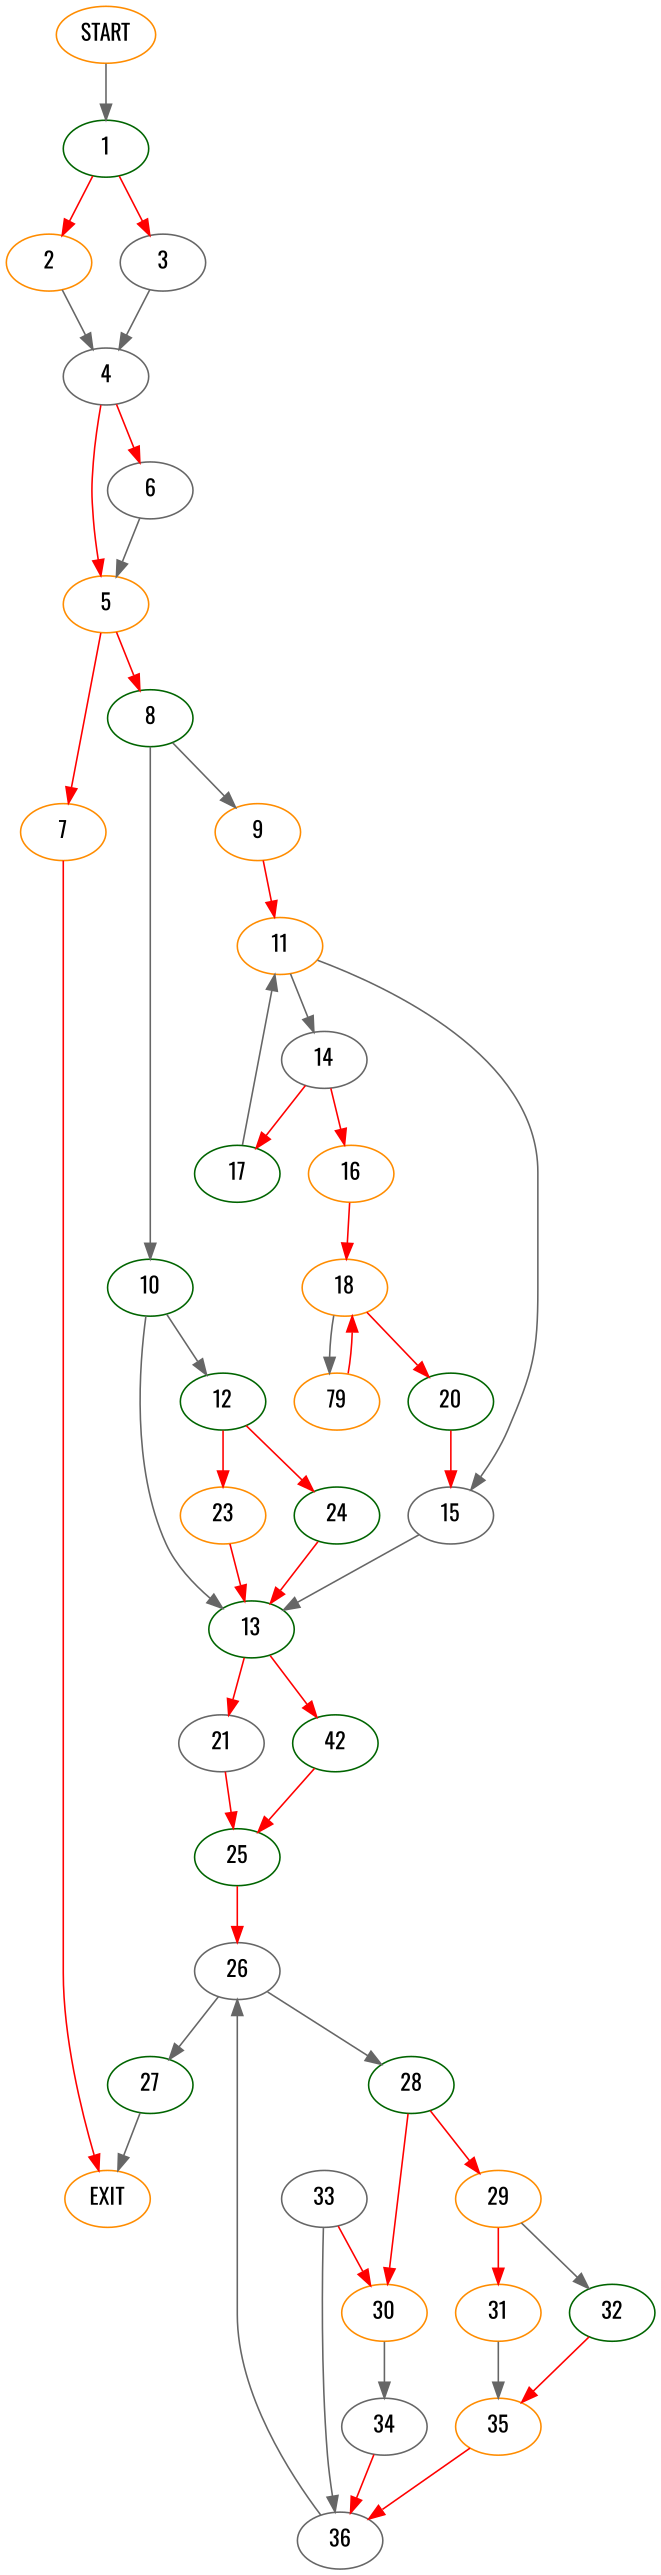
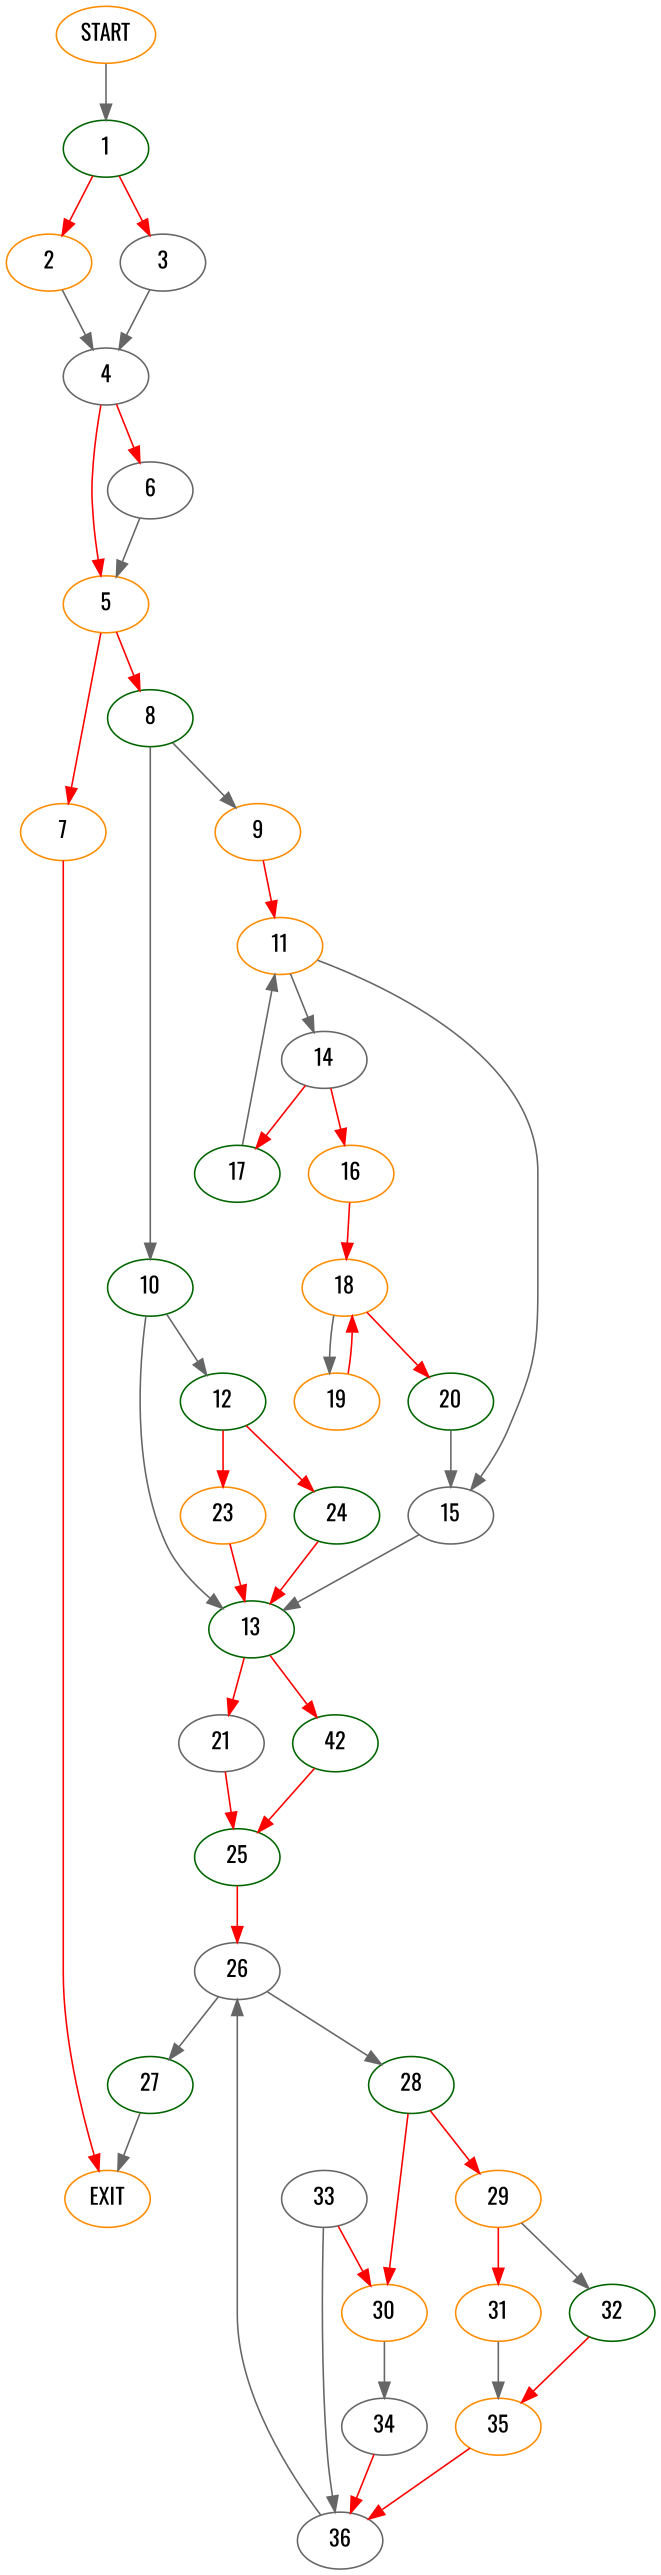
node "79": label "79" -> "19"
edge "20" -> "15": color red -> gray40
